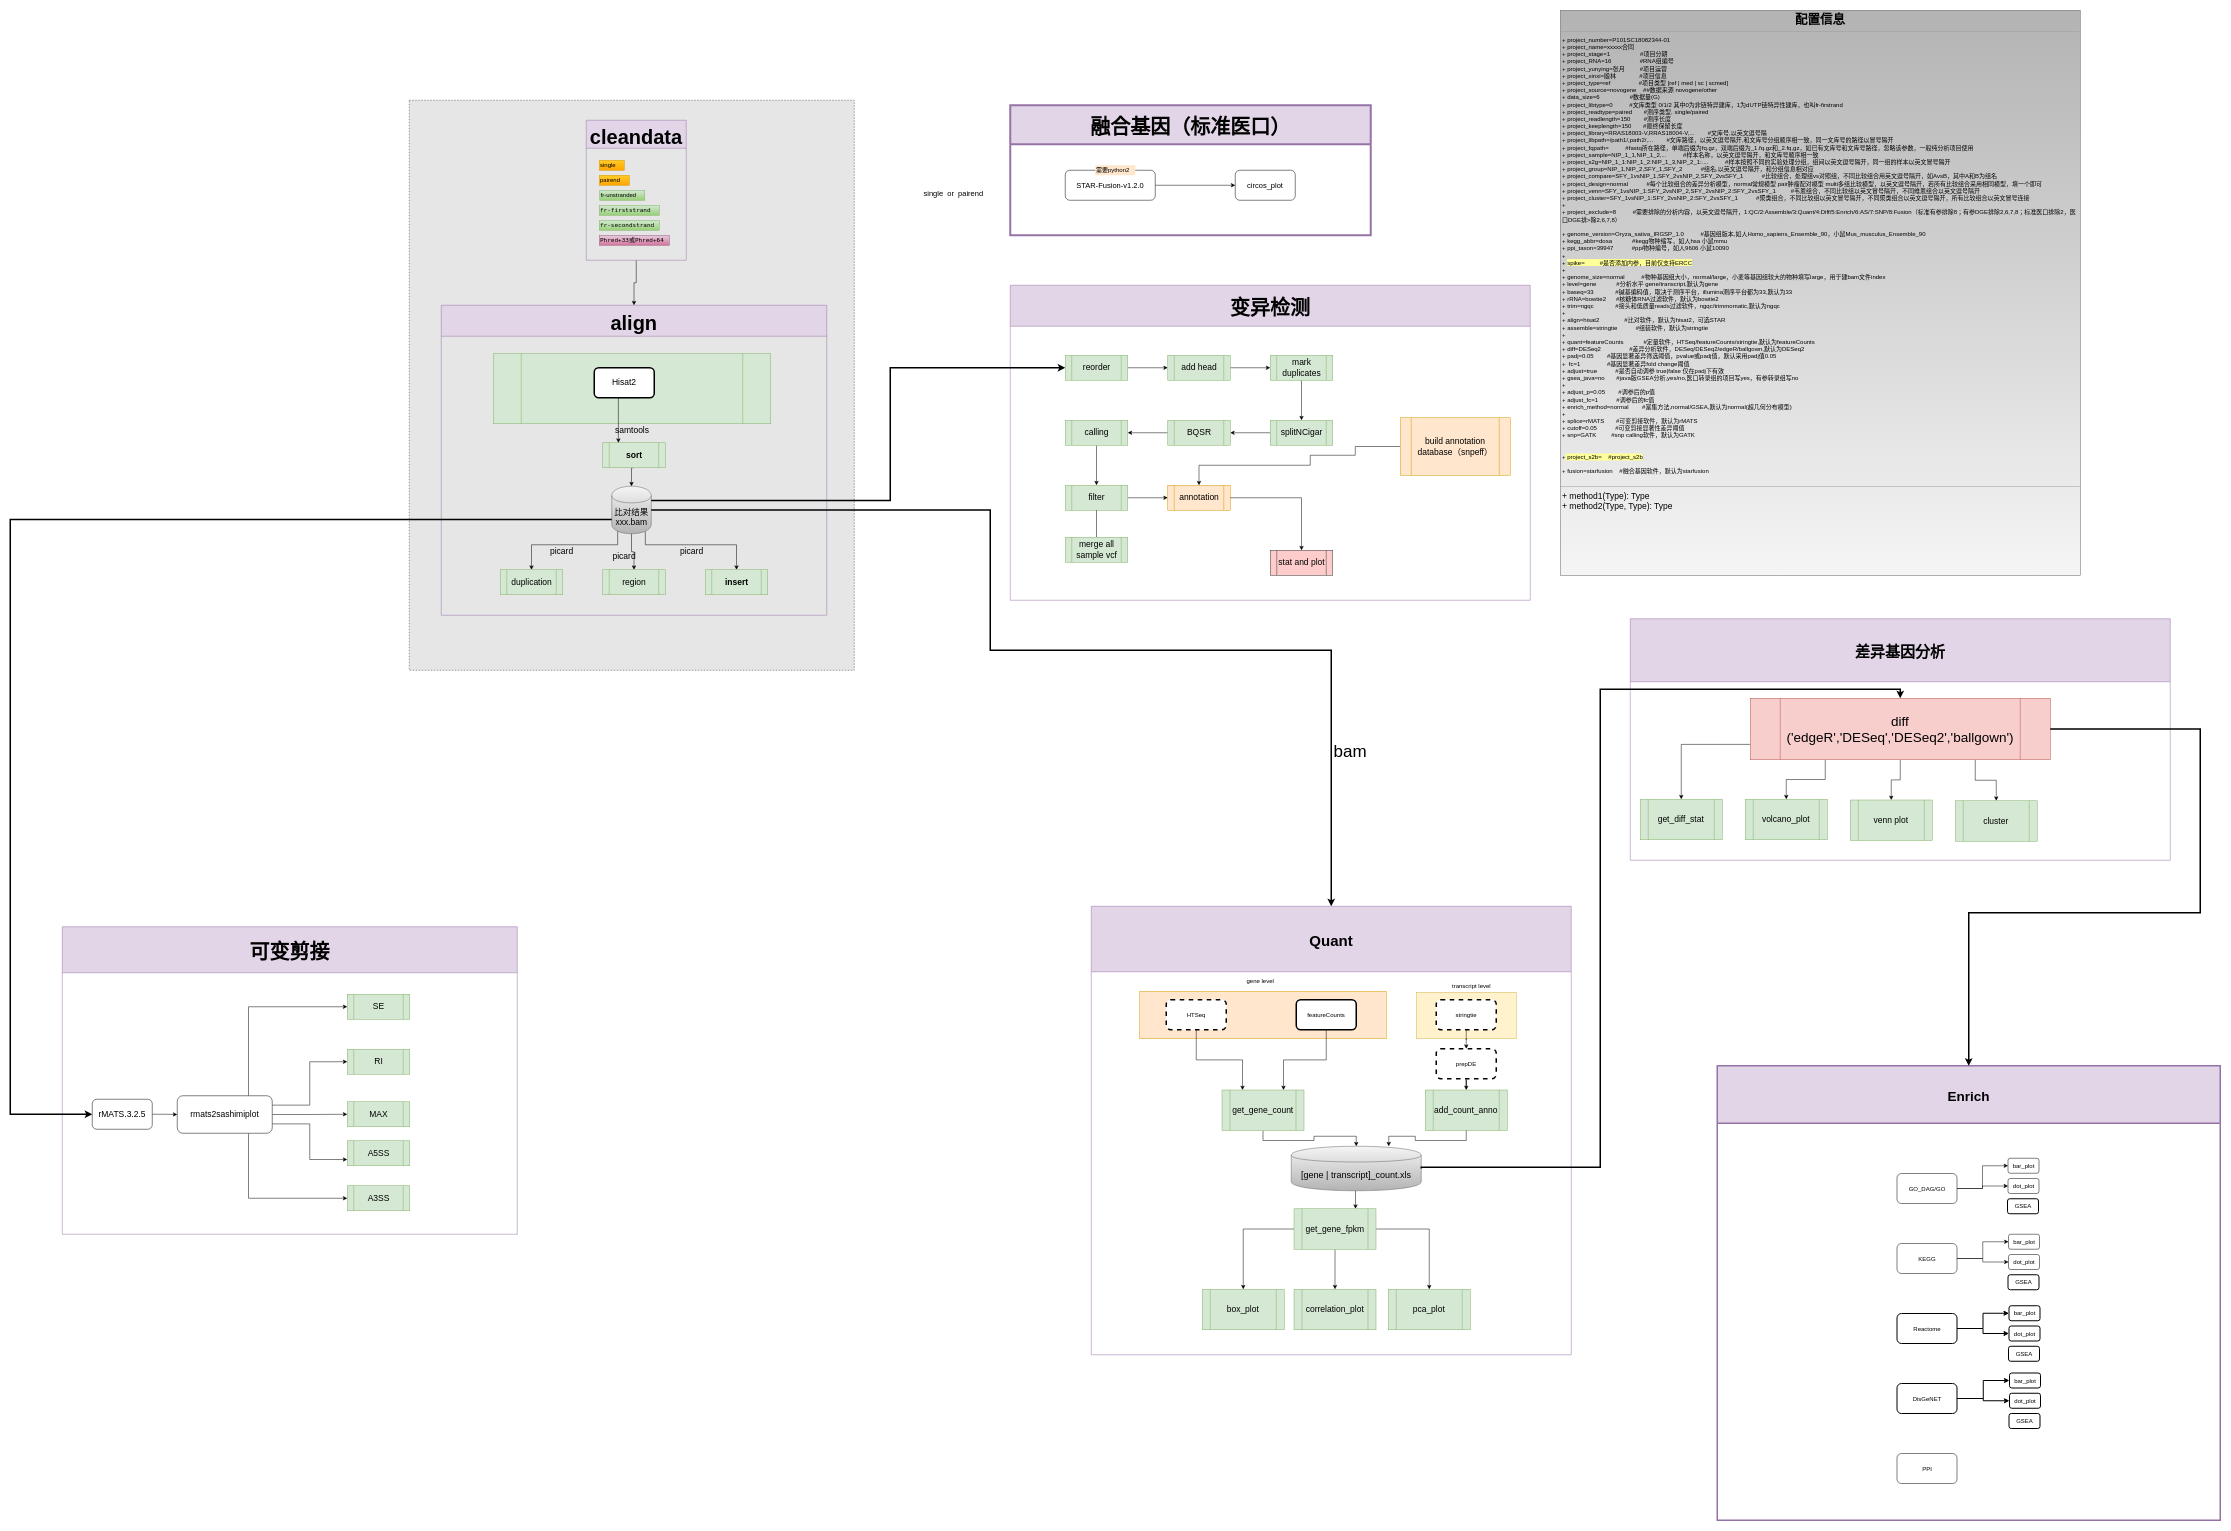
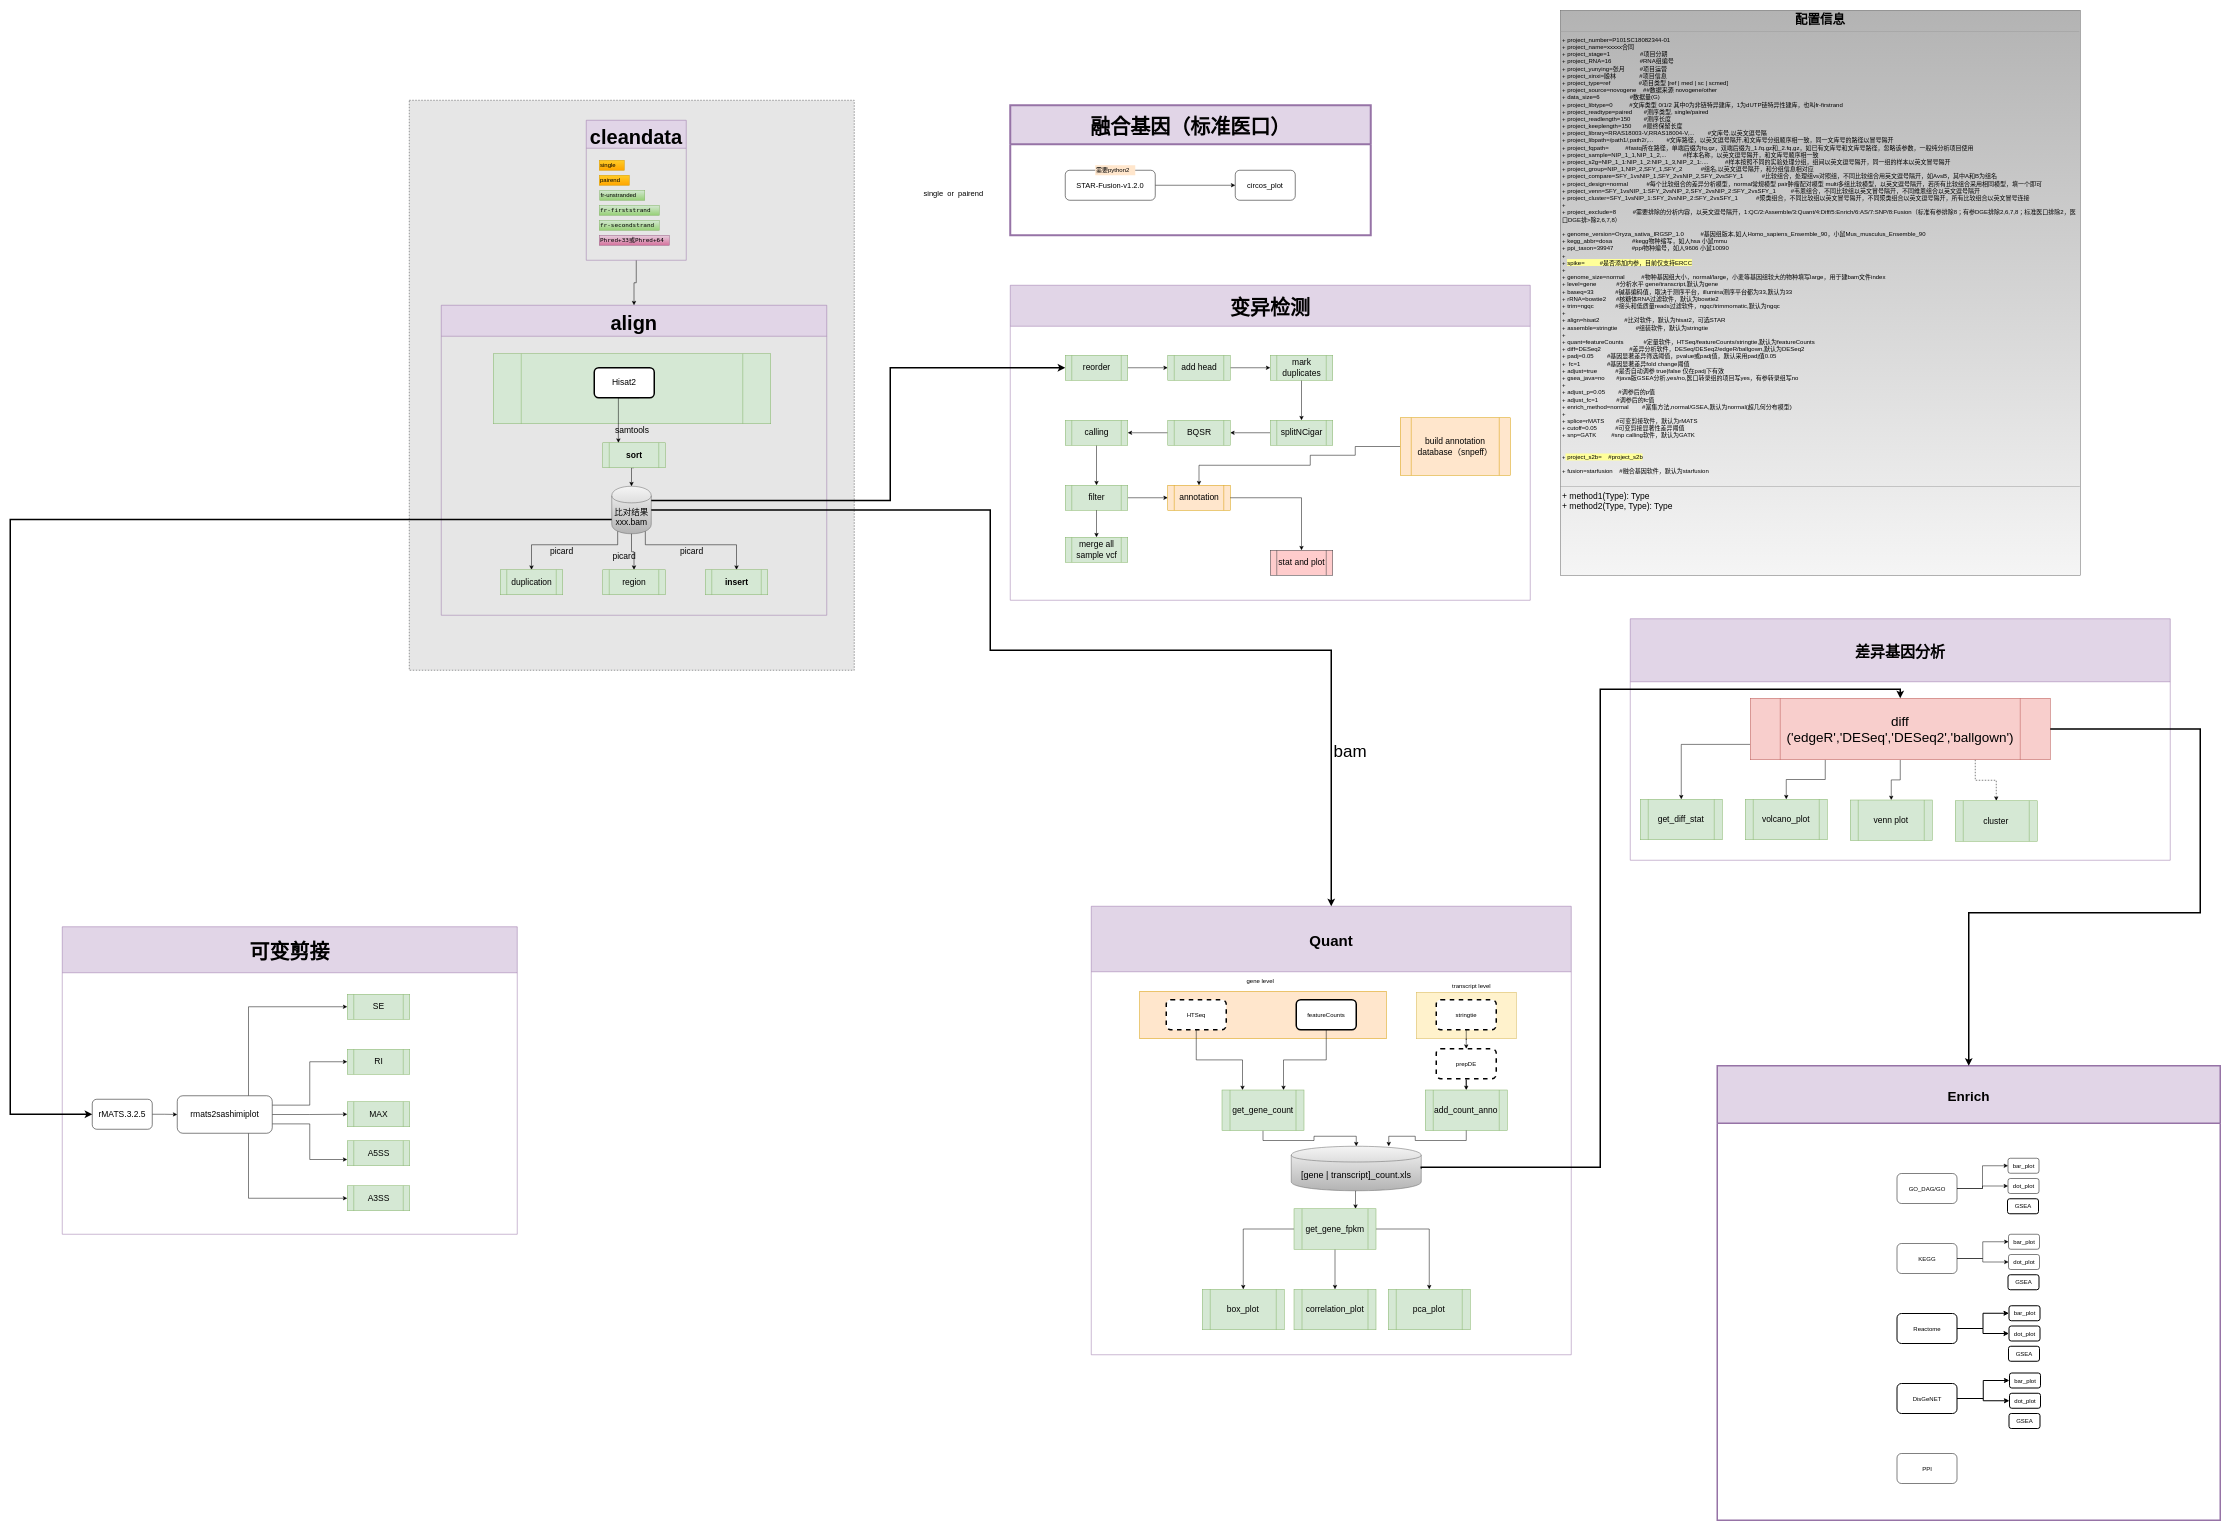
edge "filter" -- "merge all sample vcf": arrowhead none -> classic
edge "diff('edgeR','DESeq','DESeq2','ballgown')" -> "cluster": style solid -> dashed
